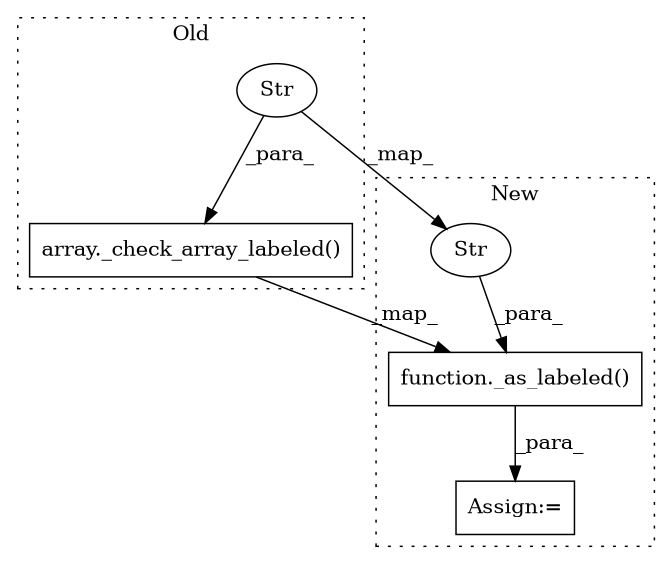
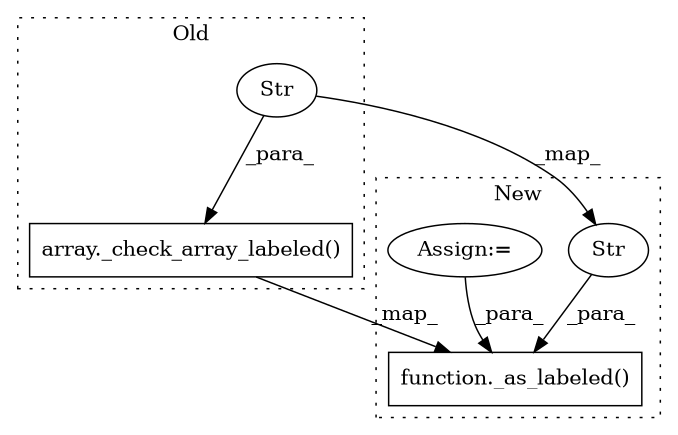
edge "function._as_labeled()" -> "Assign:=": reversed
node "Assign:=": shape box -> ellipse
